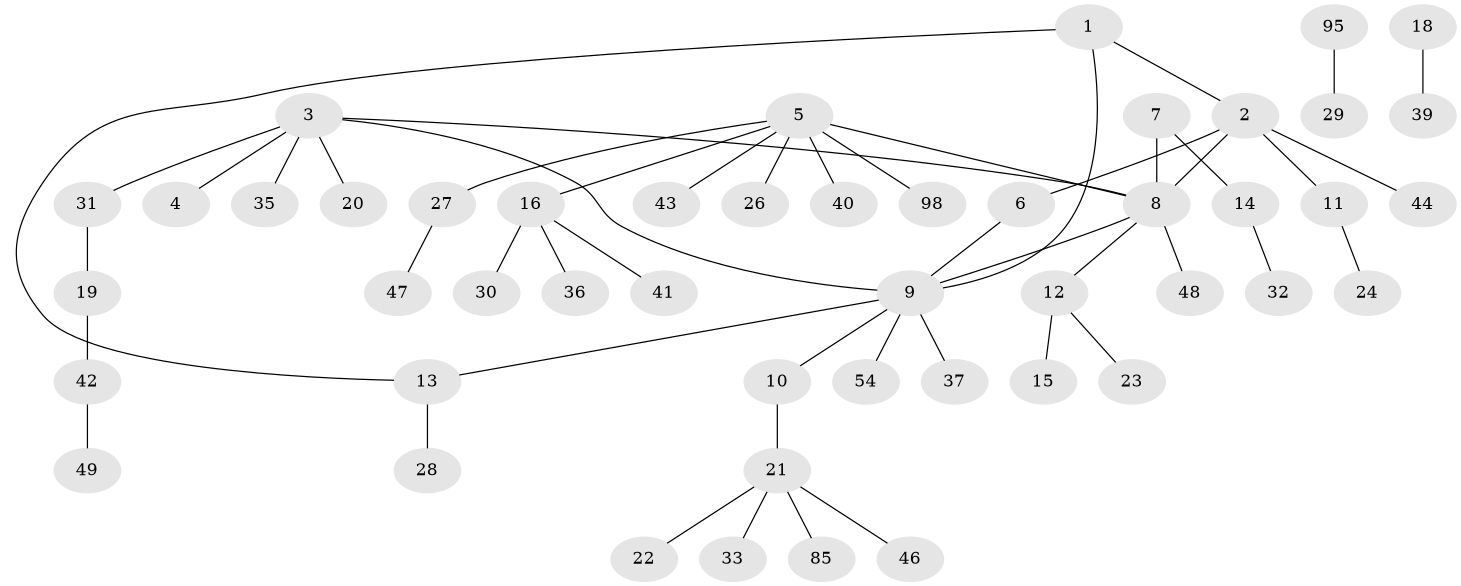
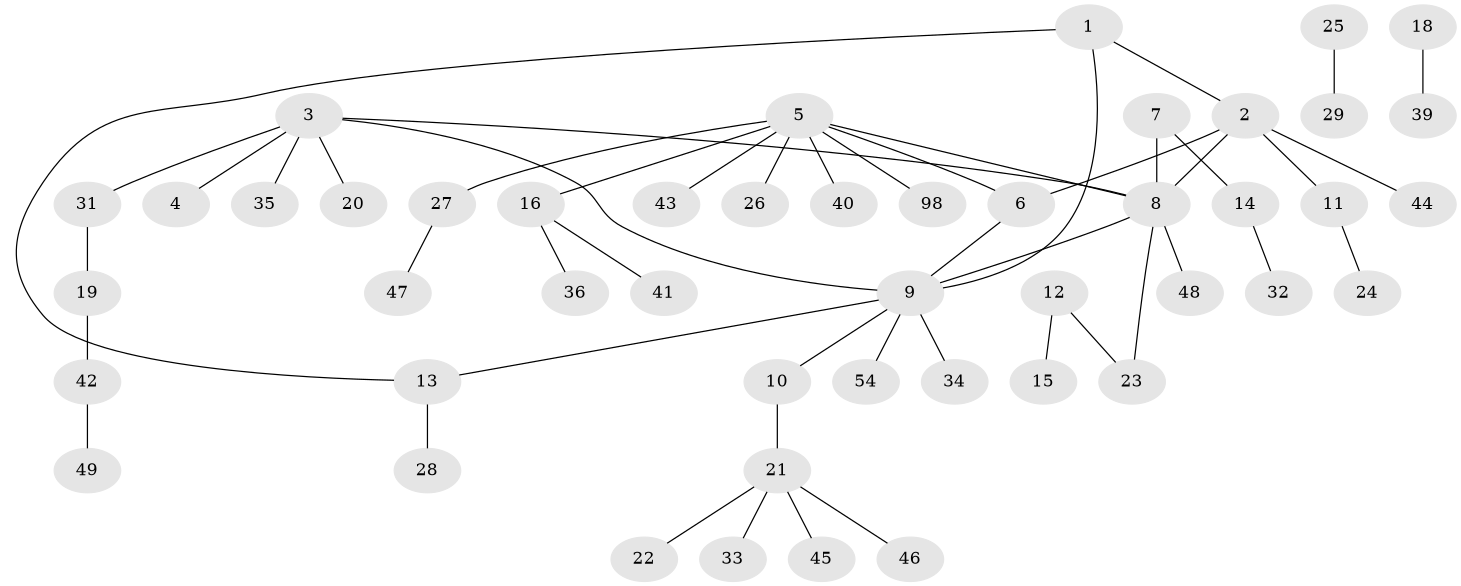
node "95": label "95" -> "25"
edge "5" -- "6": added
edge "8" -- "12": now "8" -- "23"
node "30": removed
node "37": label "37" -> "34"
node "85": label "85" -> "45"
